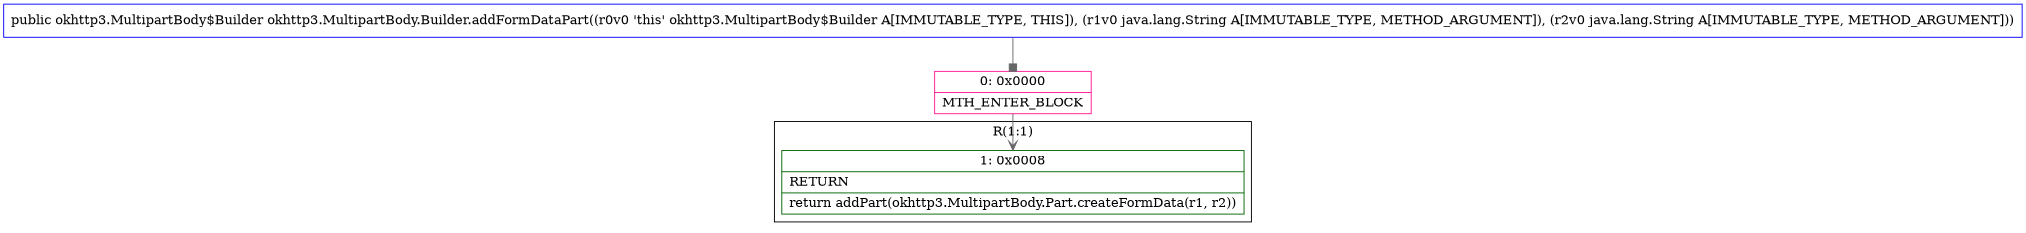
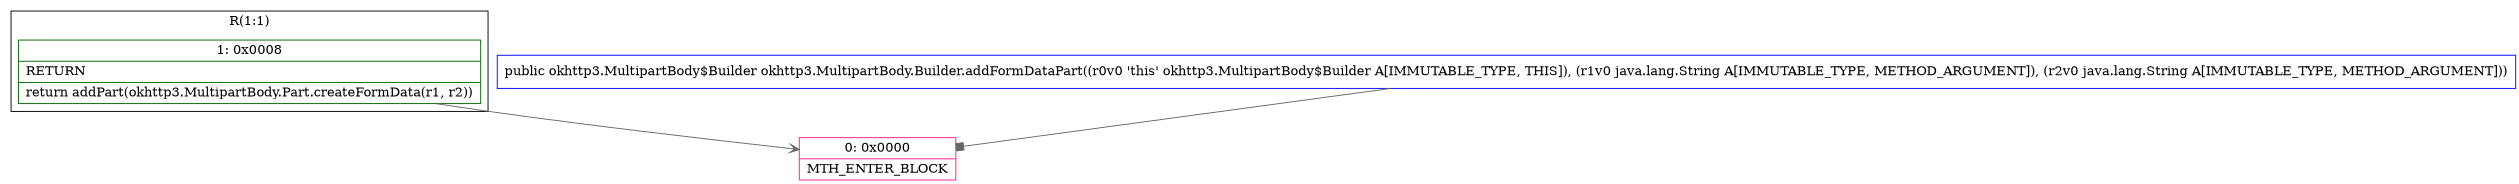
edge "0: 0x0000" -> "1: 0x0008": reversed
